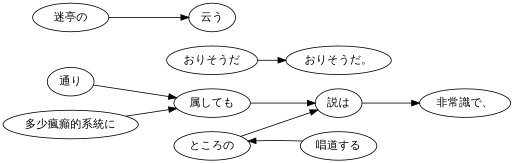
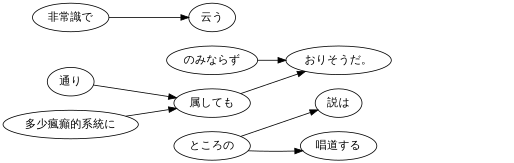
node "迷亭の": label "迷亭の" -> "非常識で"
node "おりそうだ": label "おりそうだ" -> "のみならず"
edge "属しても" -> "説は": now "属しても" -> "おりそうだ。"
node "非常識で、": removed
edge "唱道する" -> "ところの": reversed
